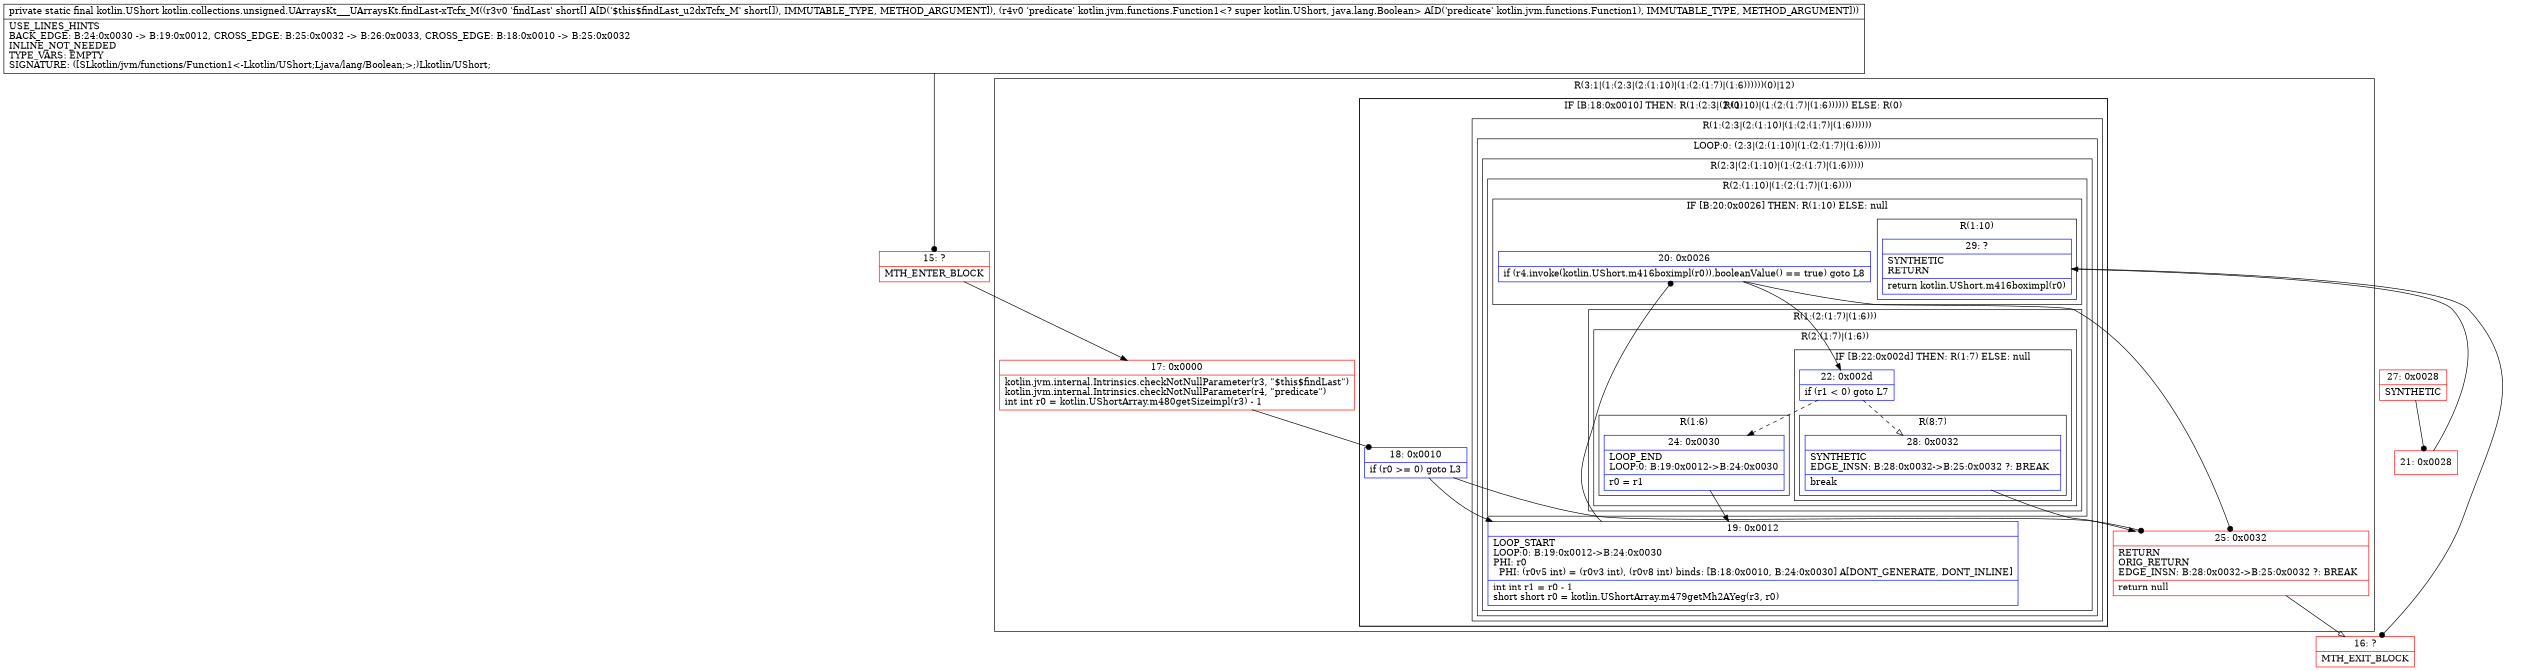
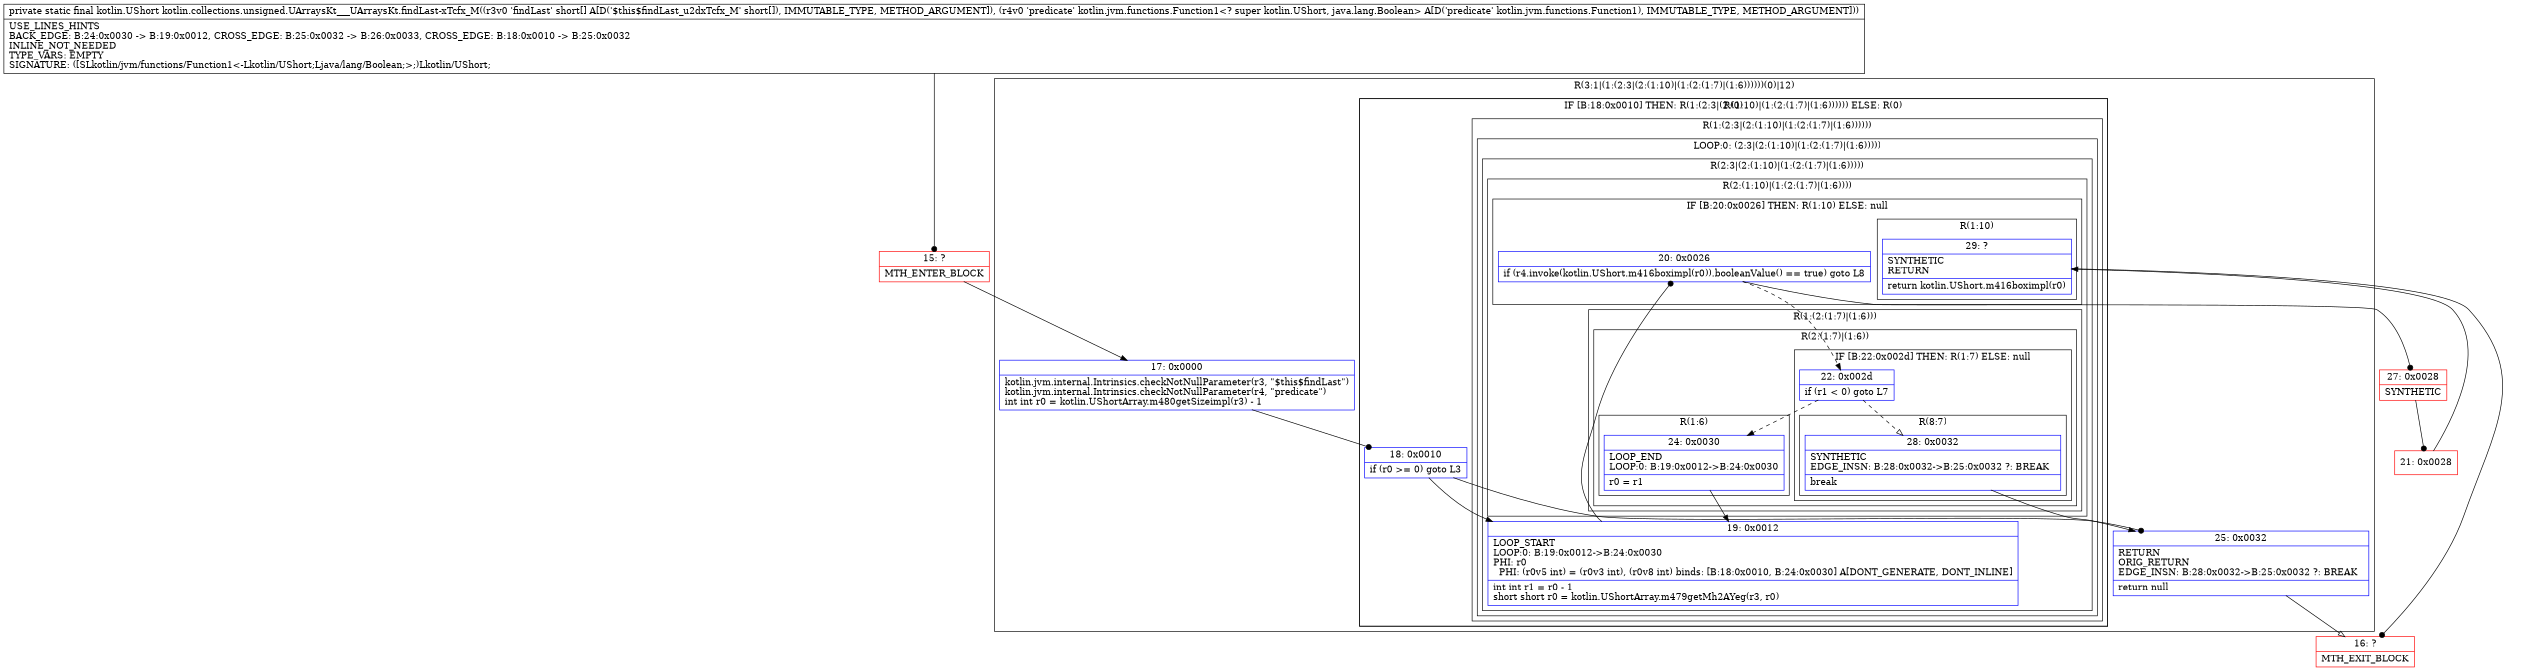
edge "20: 0x0026" -> "22: 0x002d": style solid -> dashed
edge "20: 0x0026" -> "25: 0x0032": now "20: 0x0026" -> "27: 0x0028"
node "17: 0x0000": color red -> blue
node "25: 0x0032": color red -> blue
